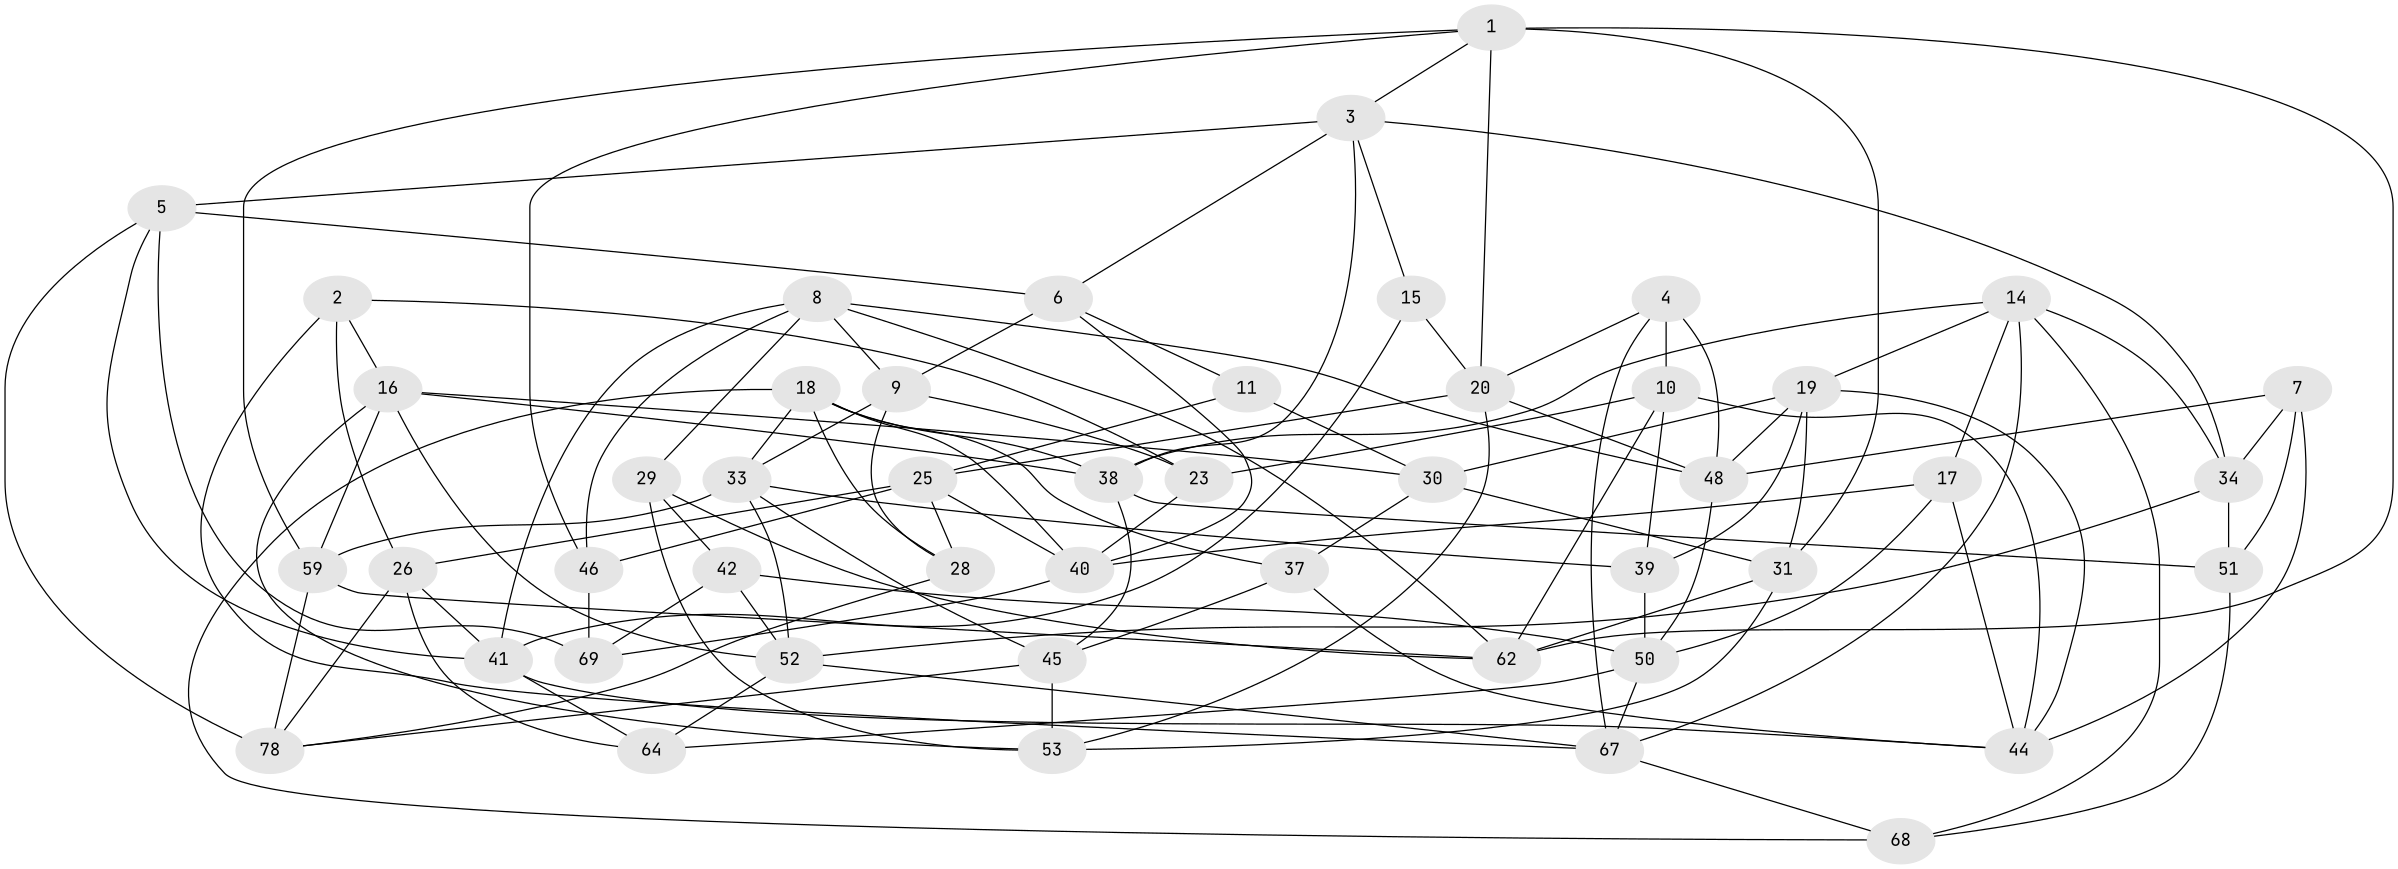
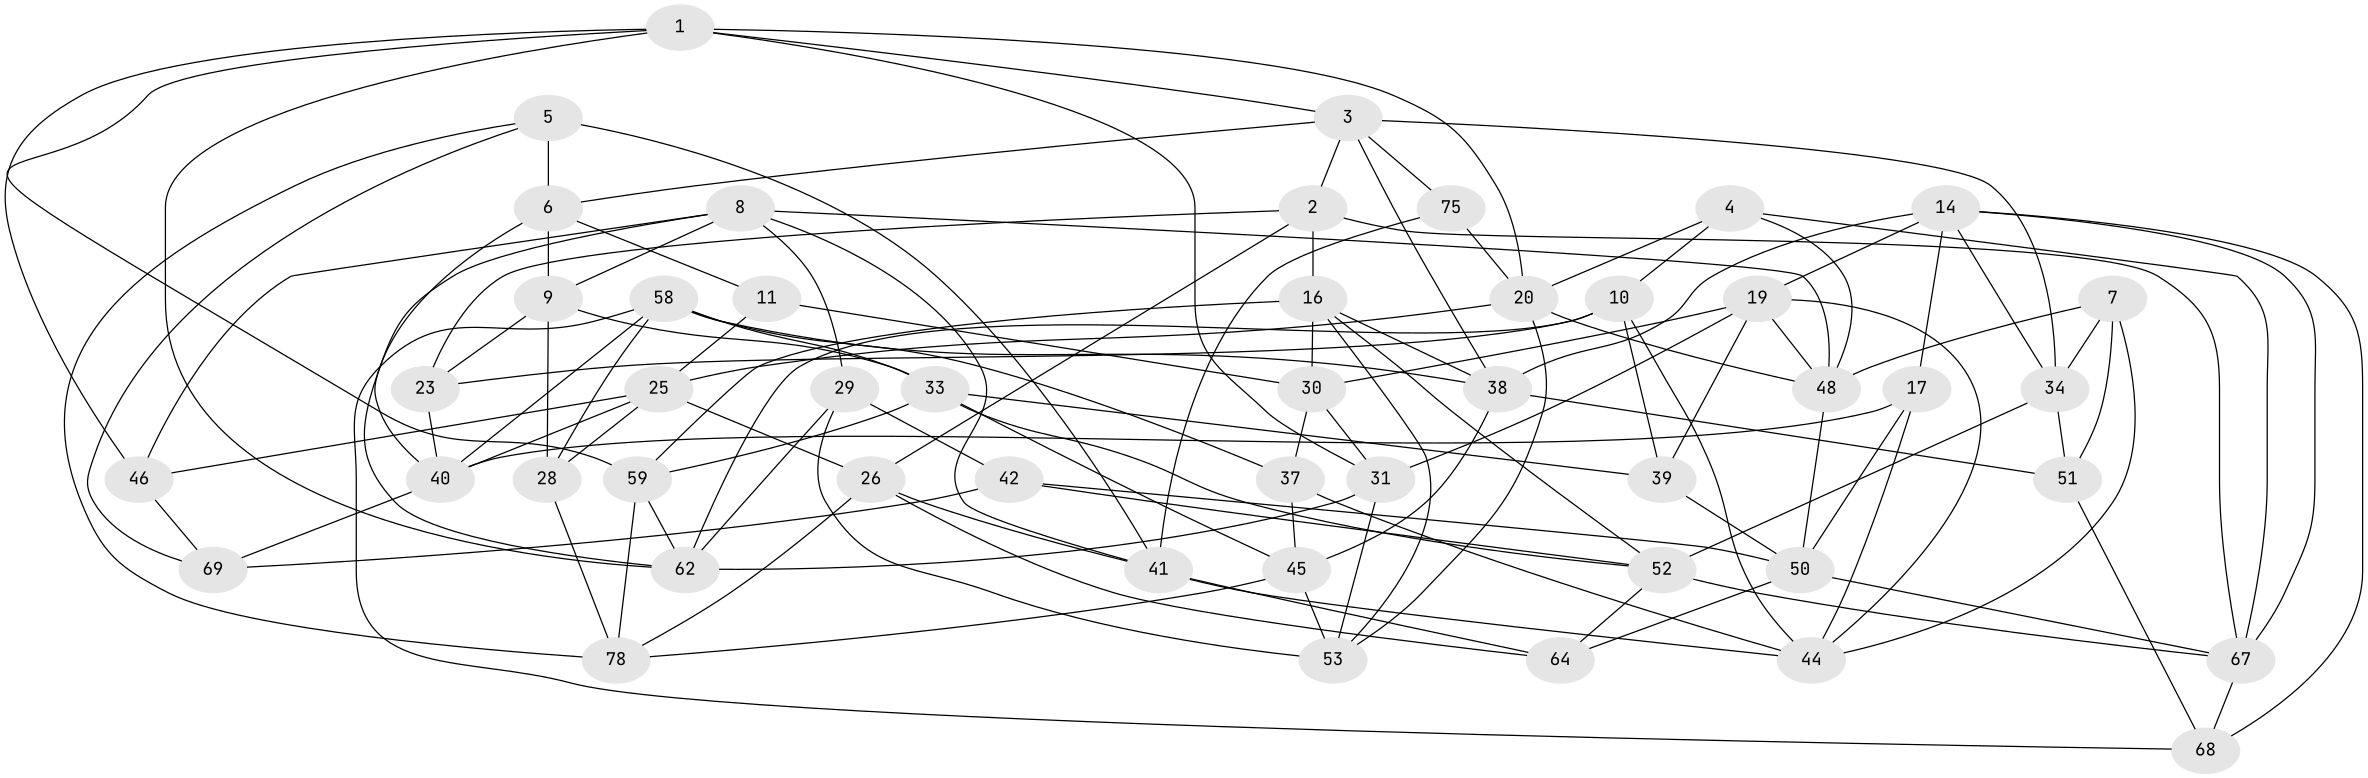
edge "3" -- "5": now "3" -- "2"
node "15": label "15" -> "75"
node "18": label "18" -> "58"
